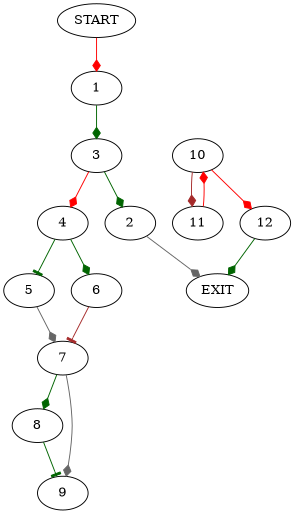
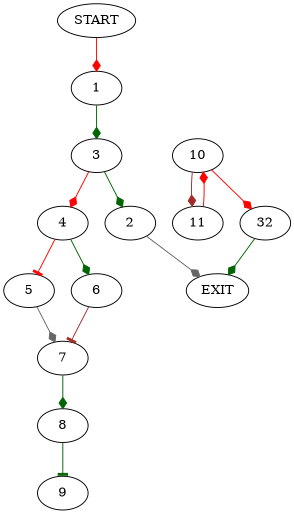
node "12": label "12" -> "32"
edge "4" -> "5": color darkgreen -> red
edge "7" -> "9": removed
